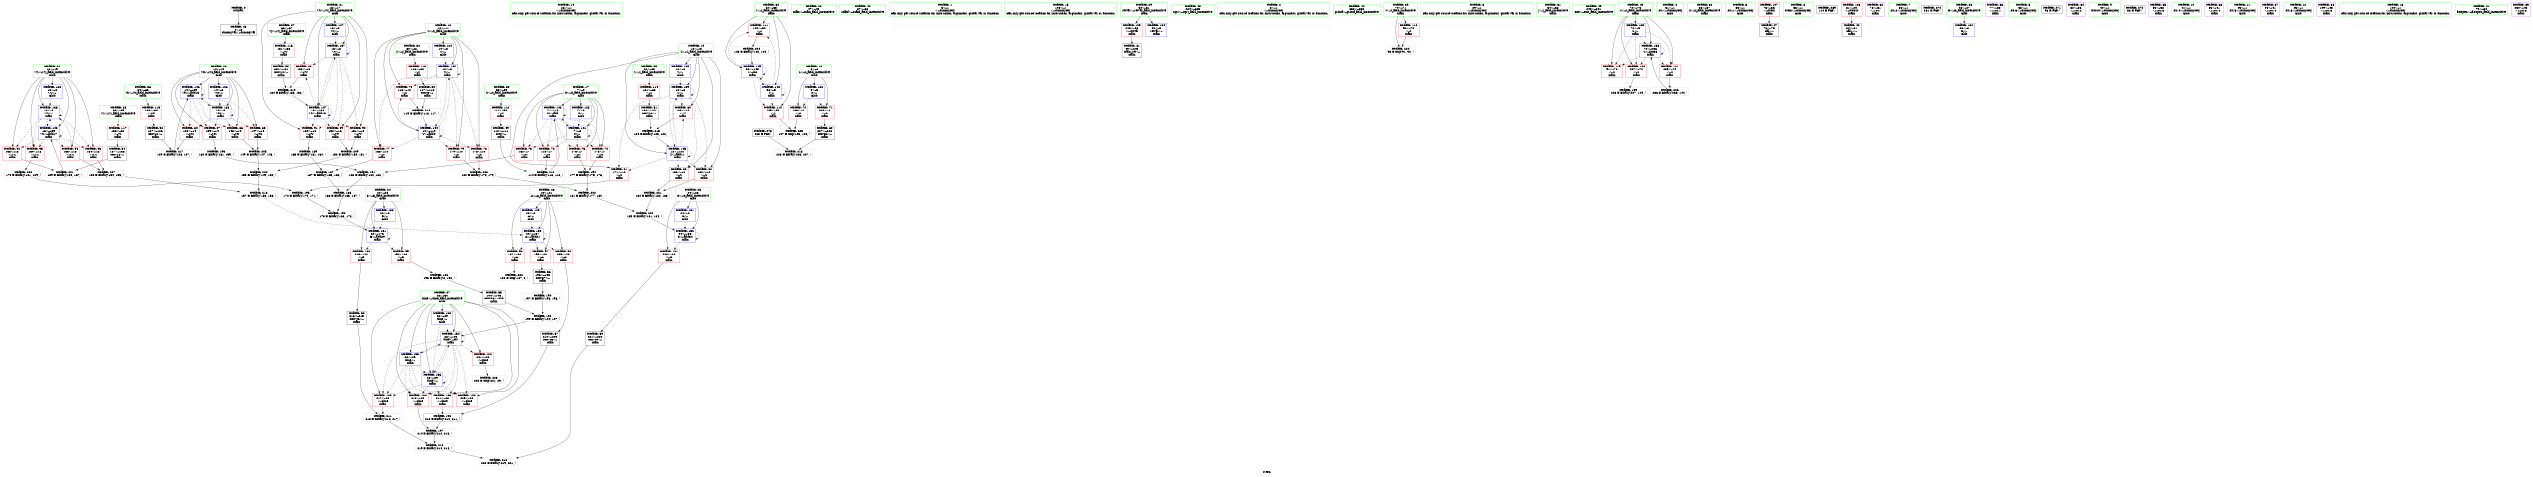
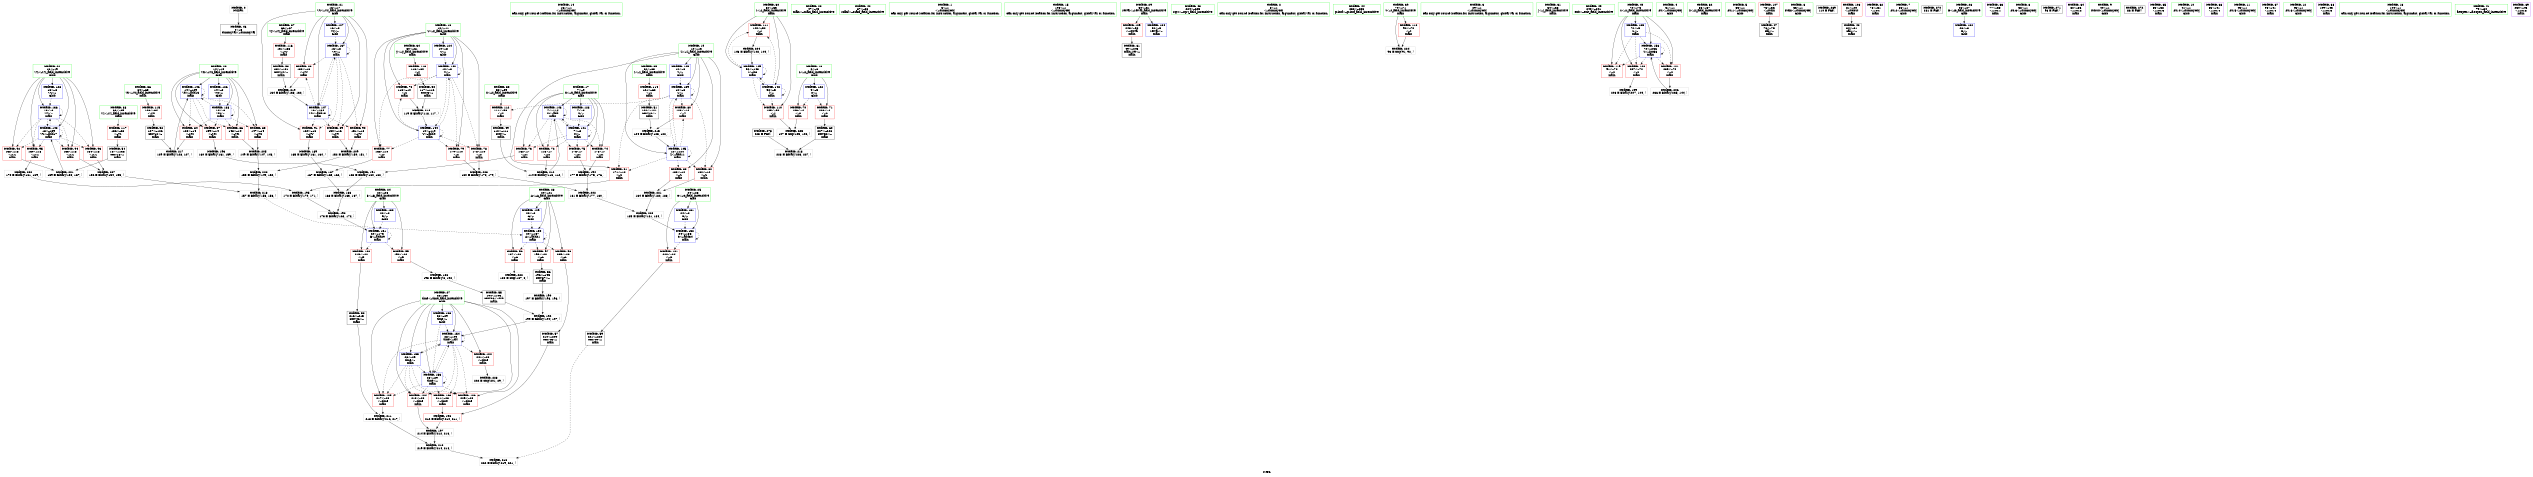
edge "NodeID: 146" -> "NodeID: 138": removed
edge "NodeID: 94" -> "NodeID: 136": reversed
edge "NodeID: 139" -> "NodeID: 83": now "NodeID: 139" -> "NodeID: 112"
edge "NodeID: 59" -> "NodeID: 216": style solid -> dashed
